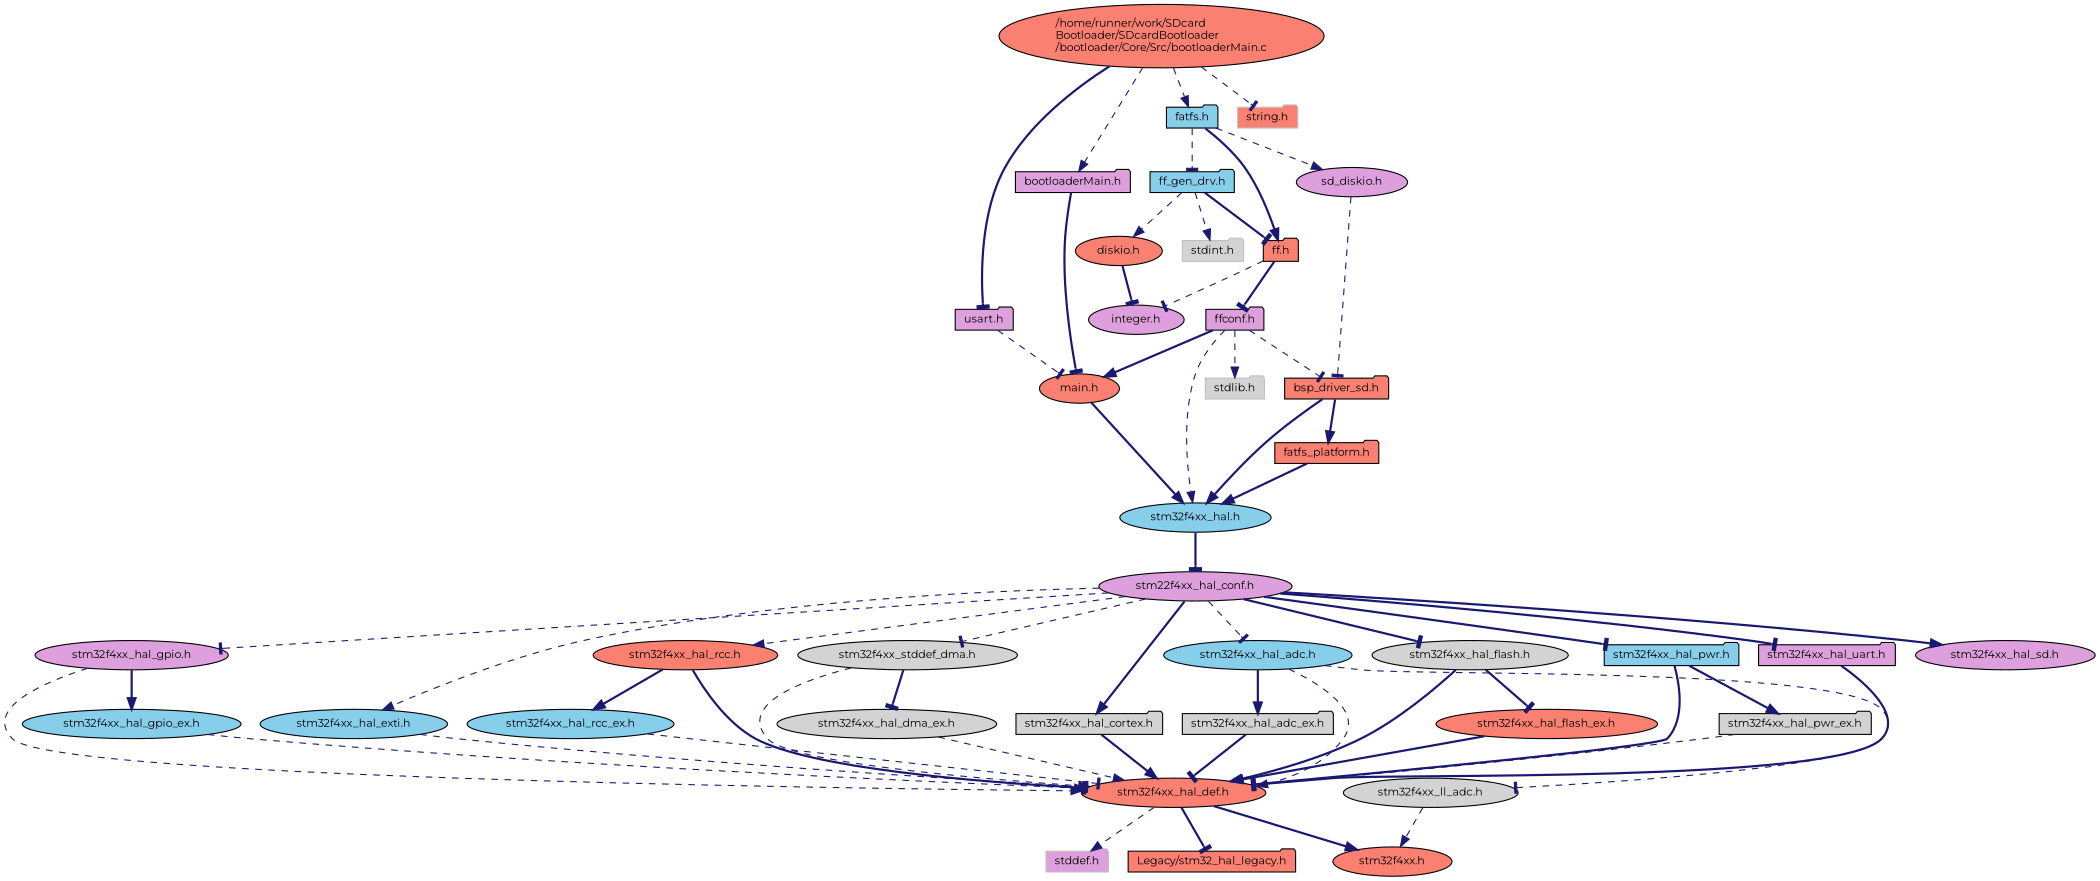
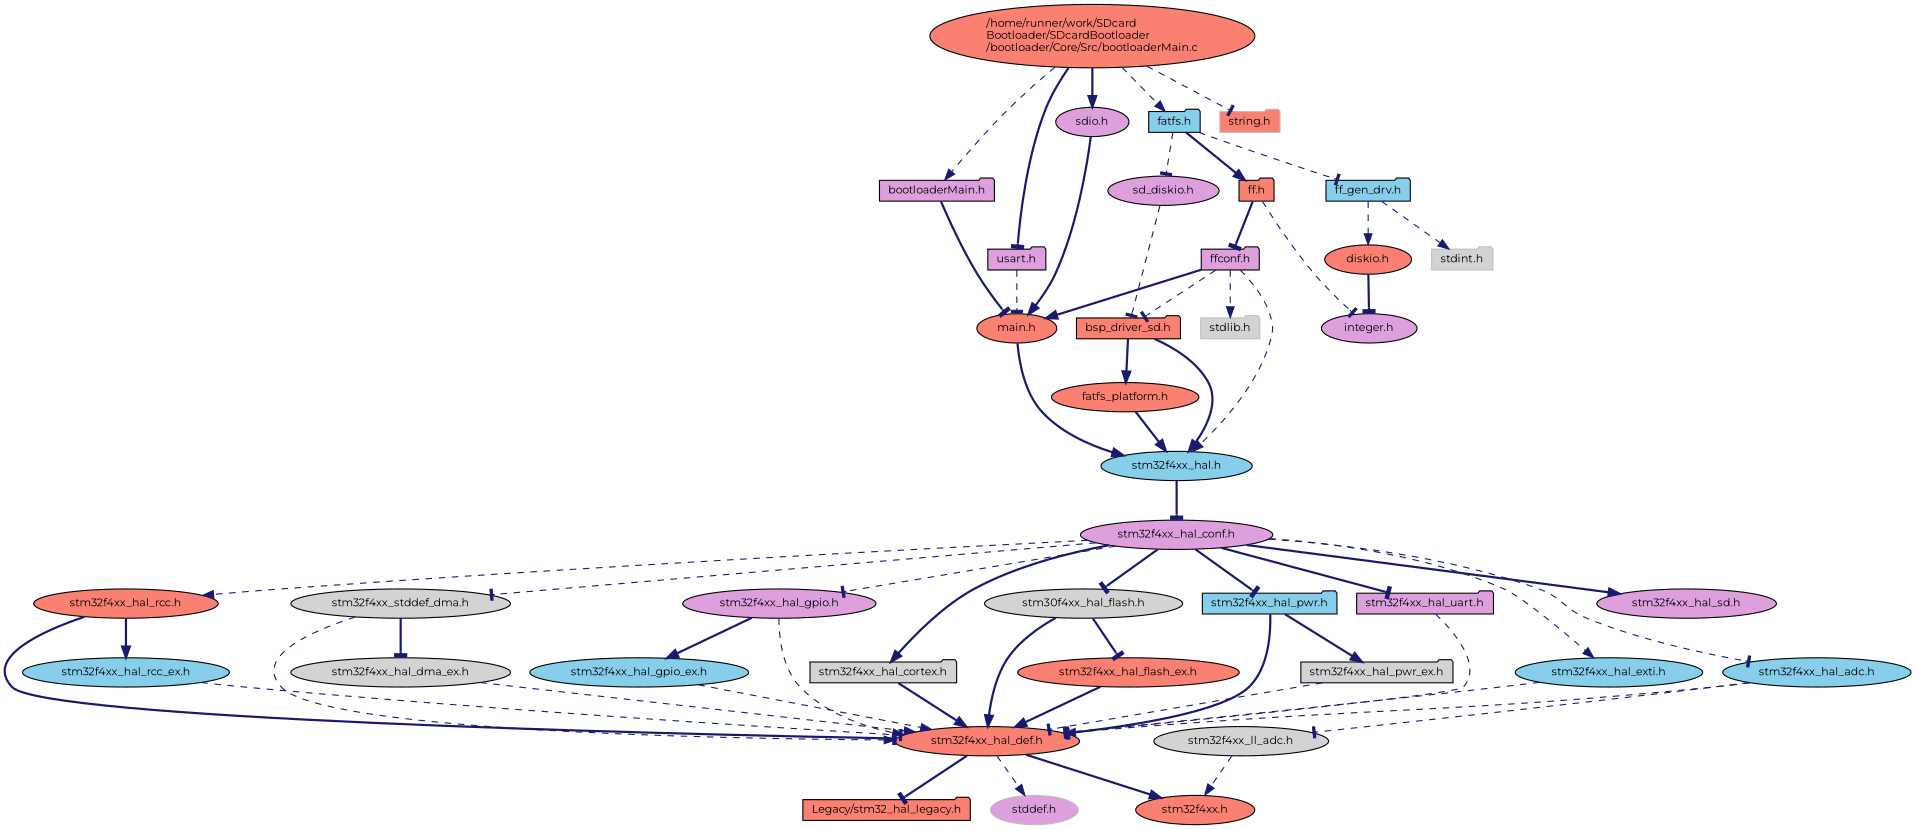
node "sdio.h": added
edge "fatfs.h" -> "sd_diskio.h": arrowhead normal -> tee
edge "ff_gen_drv.h" -> "ff.h": removed
node "fatfs_platform.h": shape folder -> ellipse
node "stm22f4xx_hal_conf.h": label "stm22f4xx_hal_conf.h" -> "stm32f4xx_hal_conf.h"
node "stm32f4xx_hal_flash.h": label "stm32f4xx_hal_flash.h" -> "stm30f4xx_hal_flash.h"
node "stm32f4xx_hal_adc_ex.h": removed
edge "stm32f4xx_hal_uart.h" -> "stm32f4xx_hal_def.h": style bold -> dashed
node "stddef.h": shape folder -> ellipse
